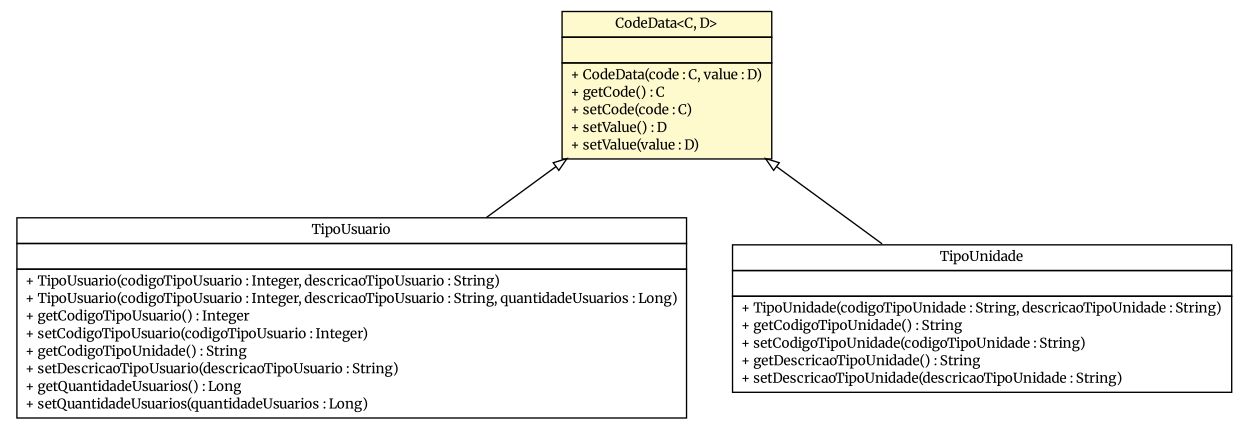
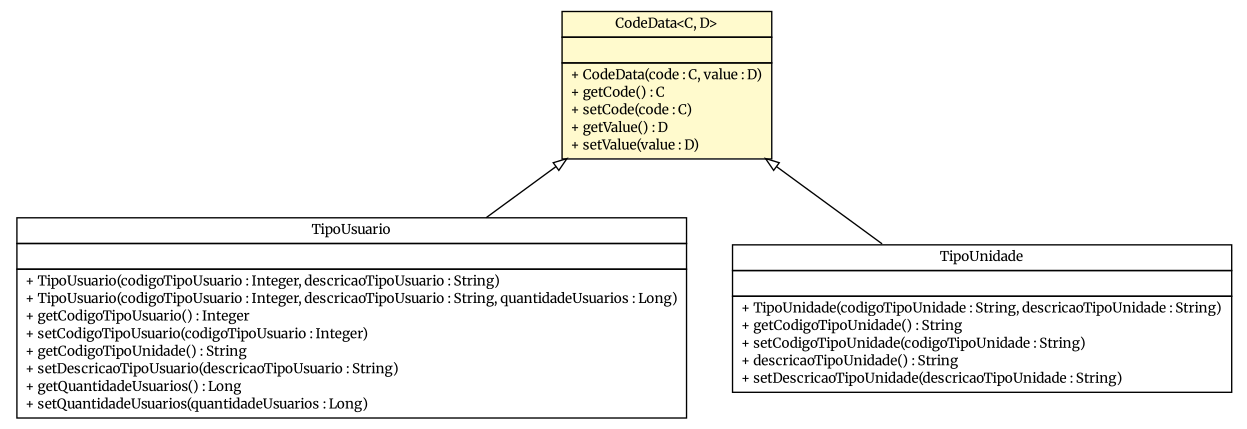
node "CodeData<C, D>": text "+ setValue() : D" -> "+ getValue() : D"
node "TipoUnidade": text "+ getDescricaoTipoUnidade() : String" -> "+ descricaoTipoUnidade() : String"
